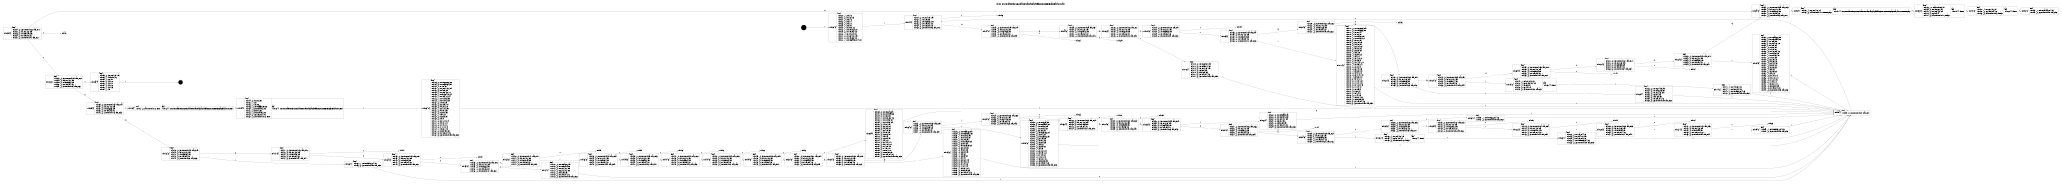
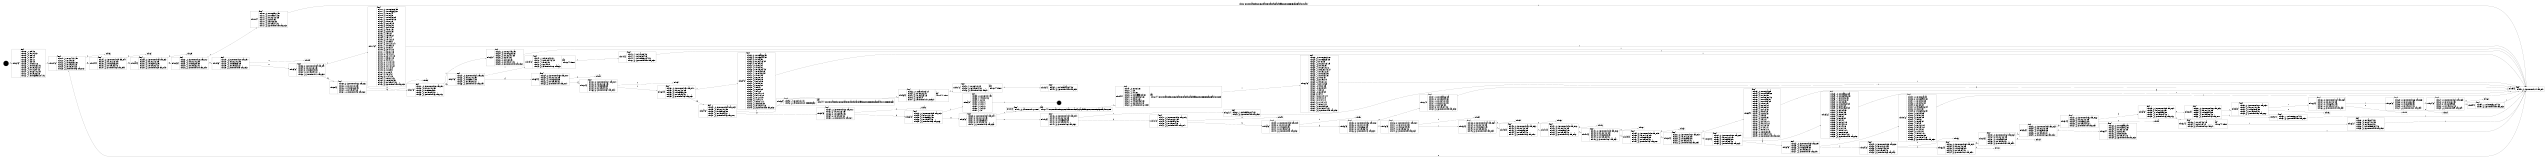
edge "0x4013bd [25]" -> "0x4013a4 [25]": reversed
